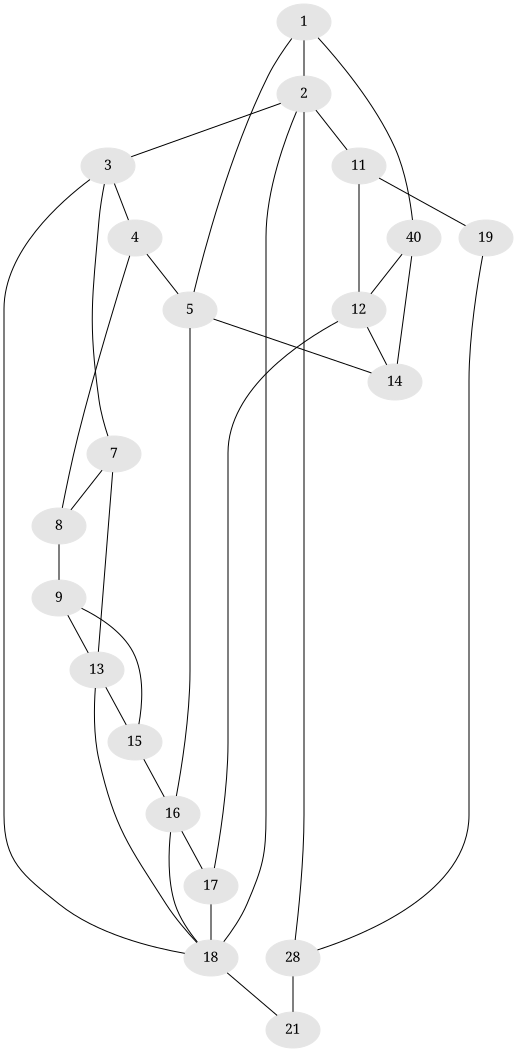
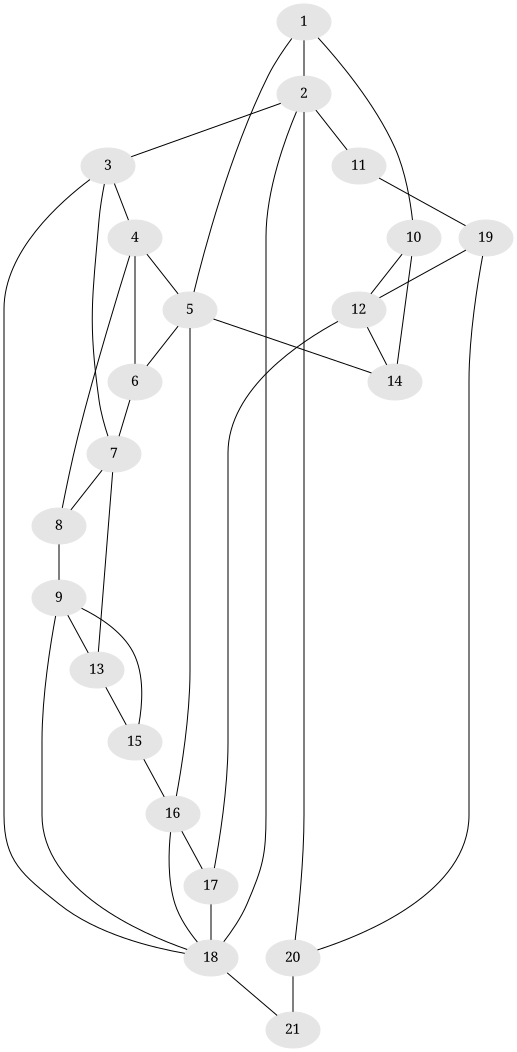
edge "11" -- "12": now "19" -- "12"
node "40": label "40" -> "10"
node "6": added
edge "13" -- "18": now "9" -- "18"
node "28": label "28" -> "20"
